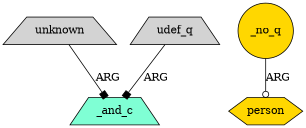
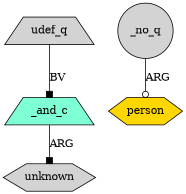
node "unknown": shape trapezium -> hexagon
node "_no_q": fillcolor gold -> lightgrey
edge "unknown" -> "_and_c": reversed
edge "udef_q" -> "_and_c": label "ARG" -> "BV"
